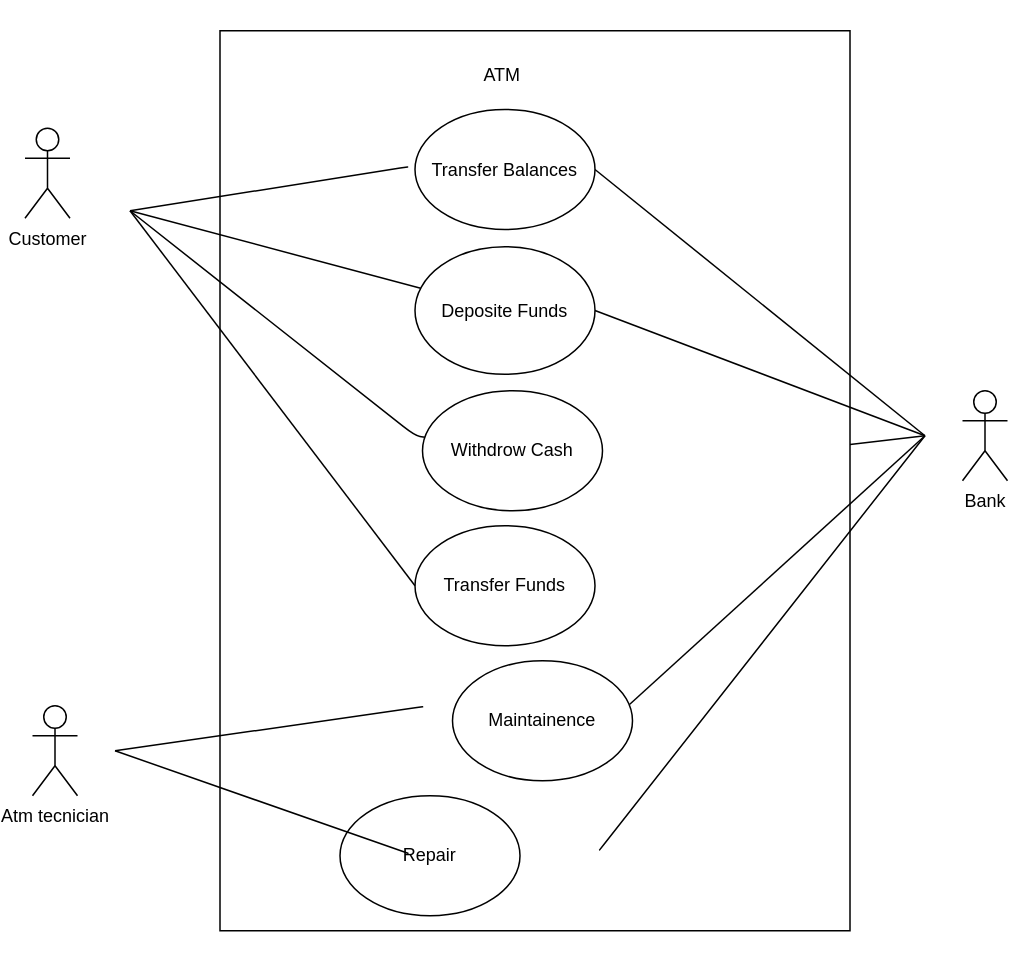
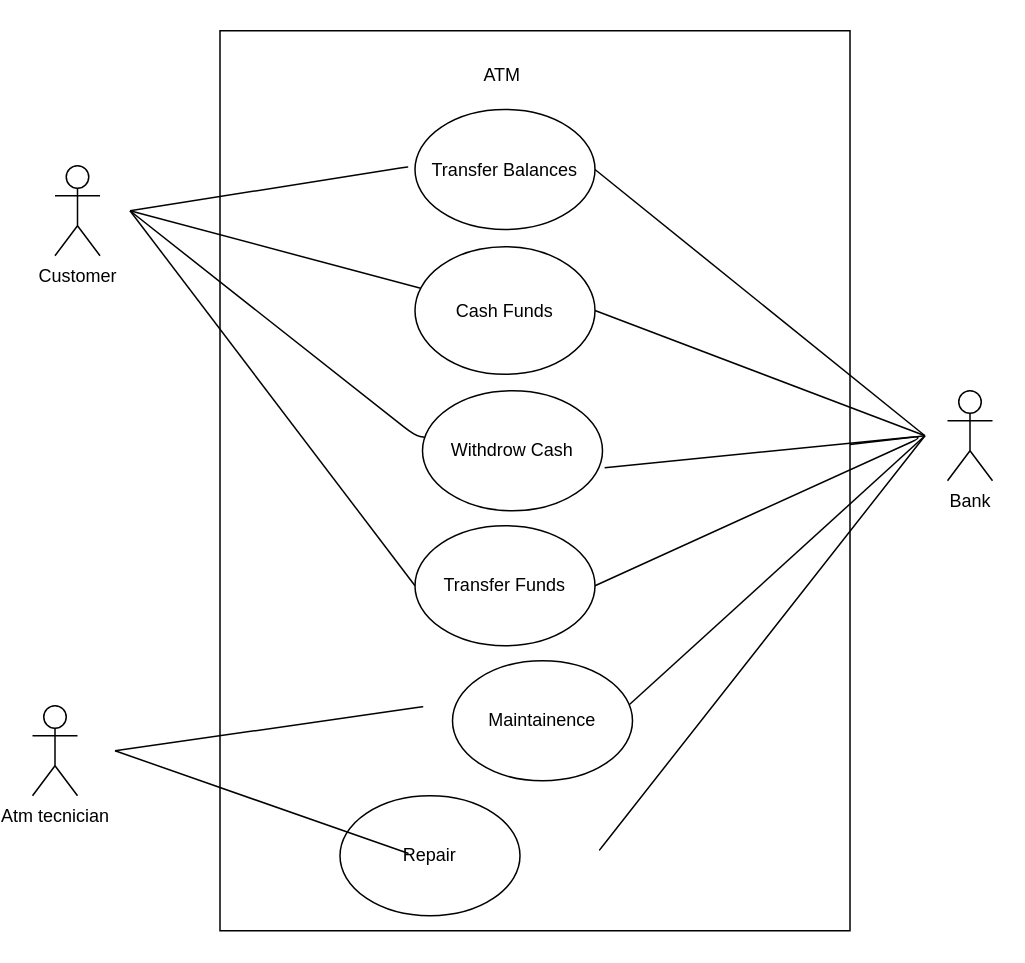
node "Customer": moved (47, 173) -> (77, 211)
node "Deposite Funds": label "Deposite Funds" -> "Cash Funds"
node "Bank": moved (985, 436) -> (970, 436)
edge "Withdrow Cash" -- "Transfer Funds": added
